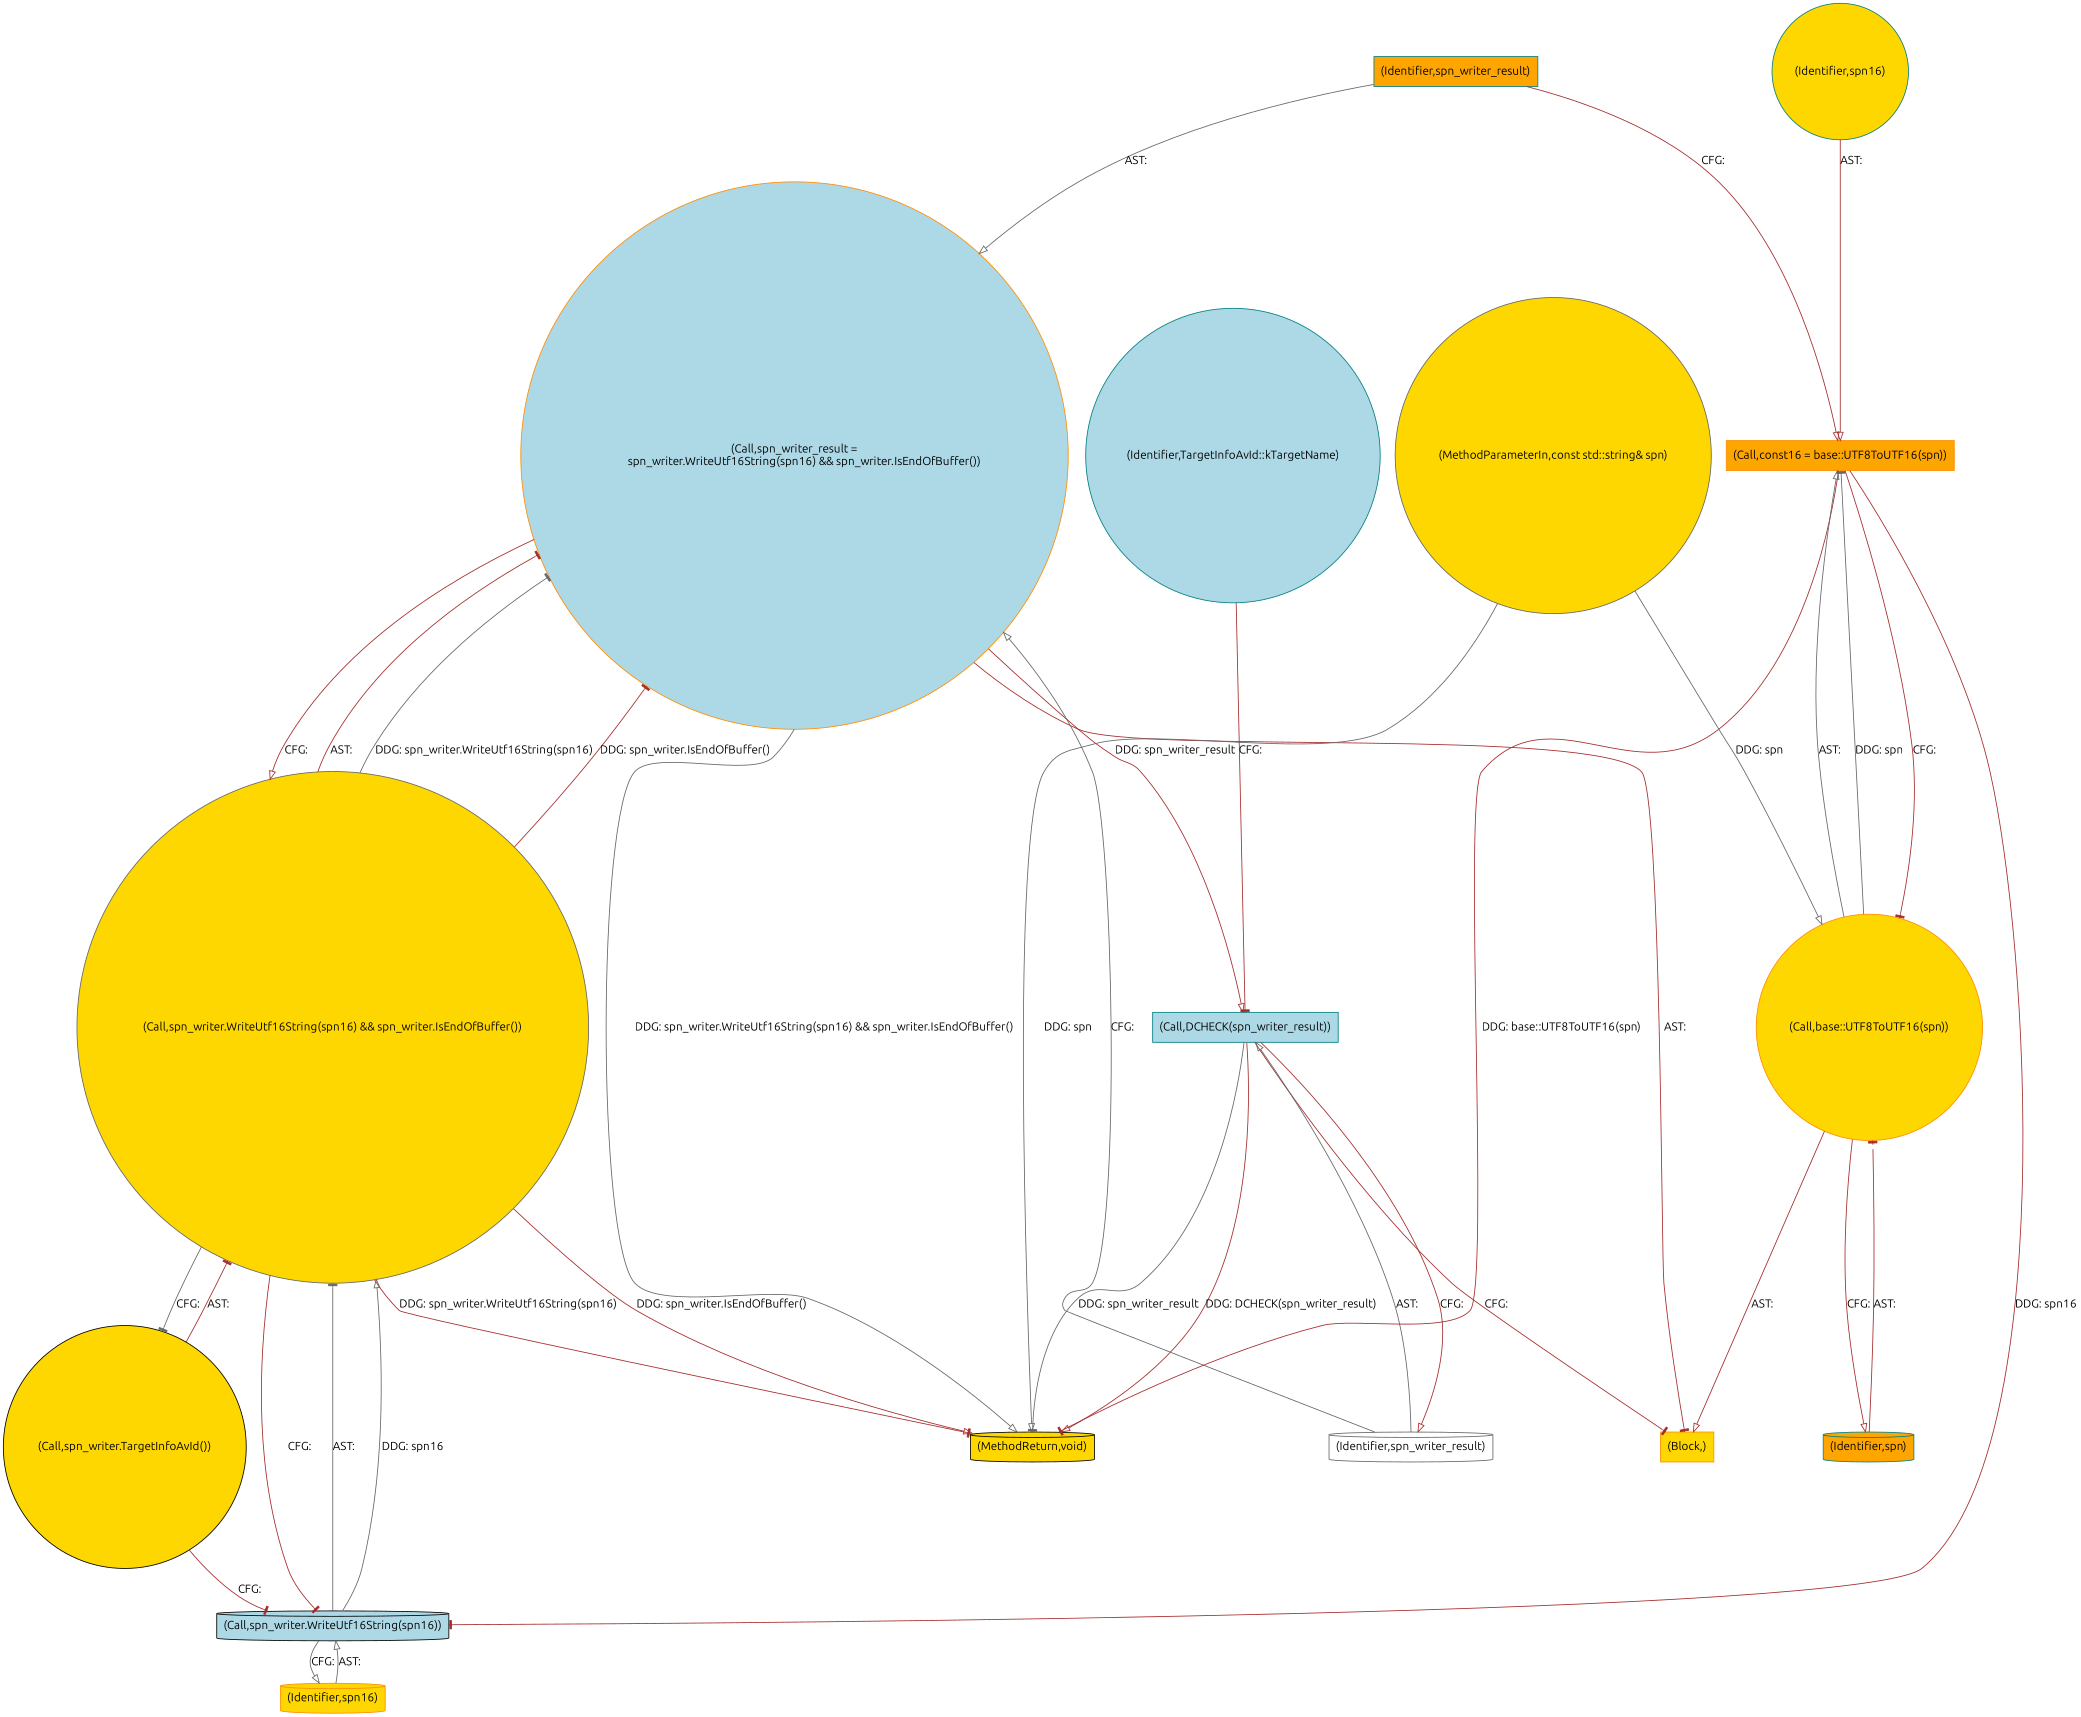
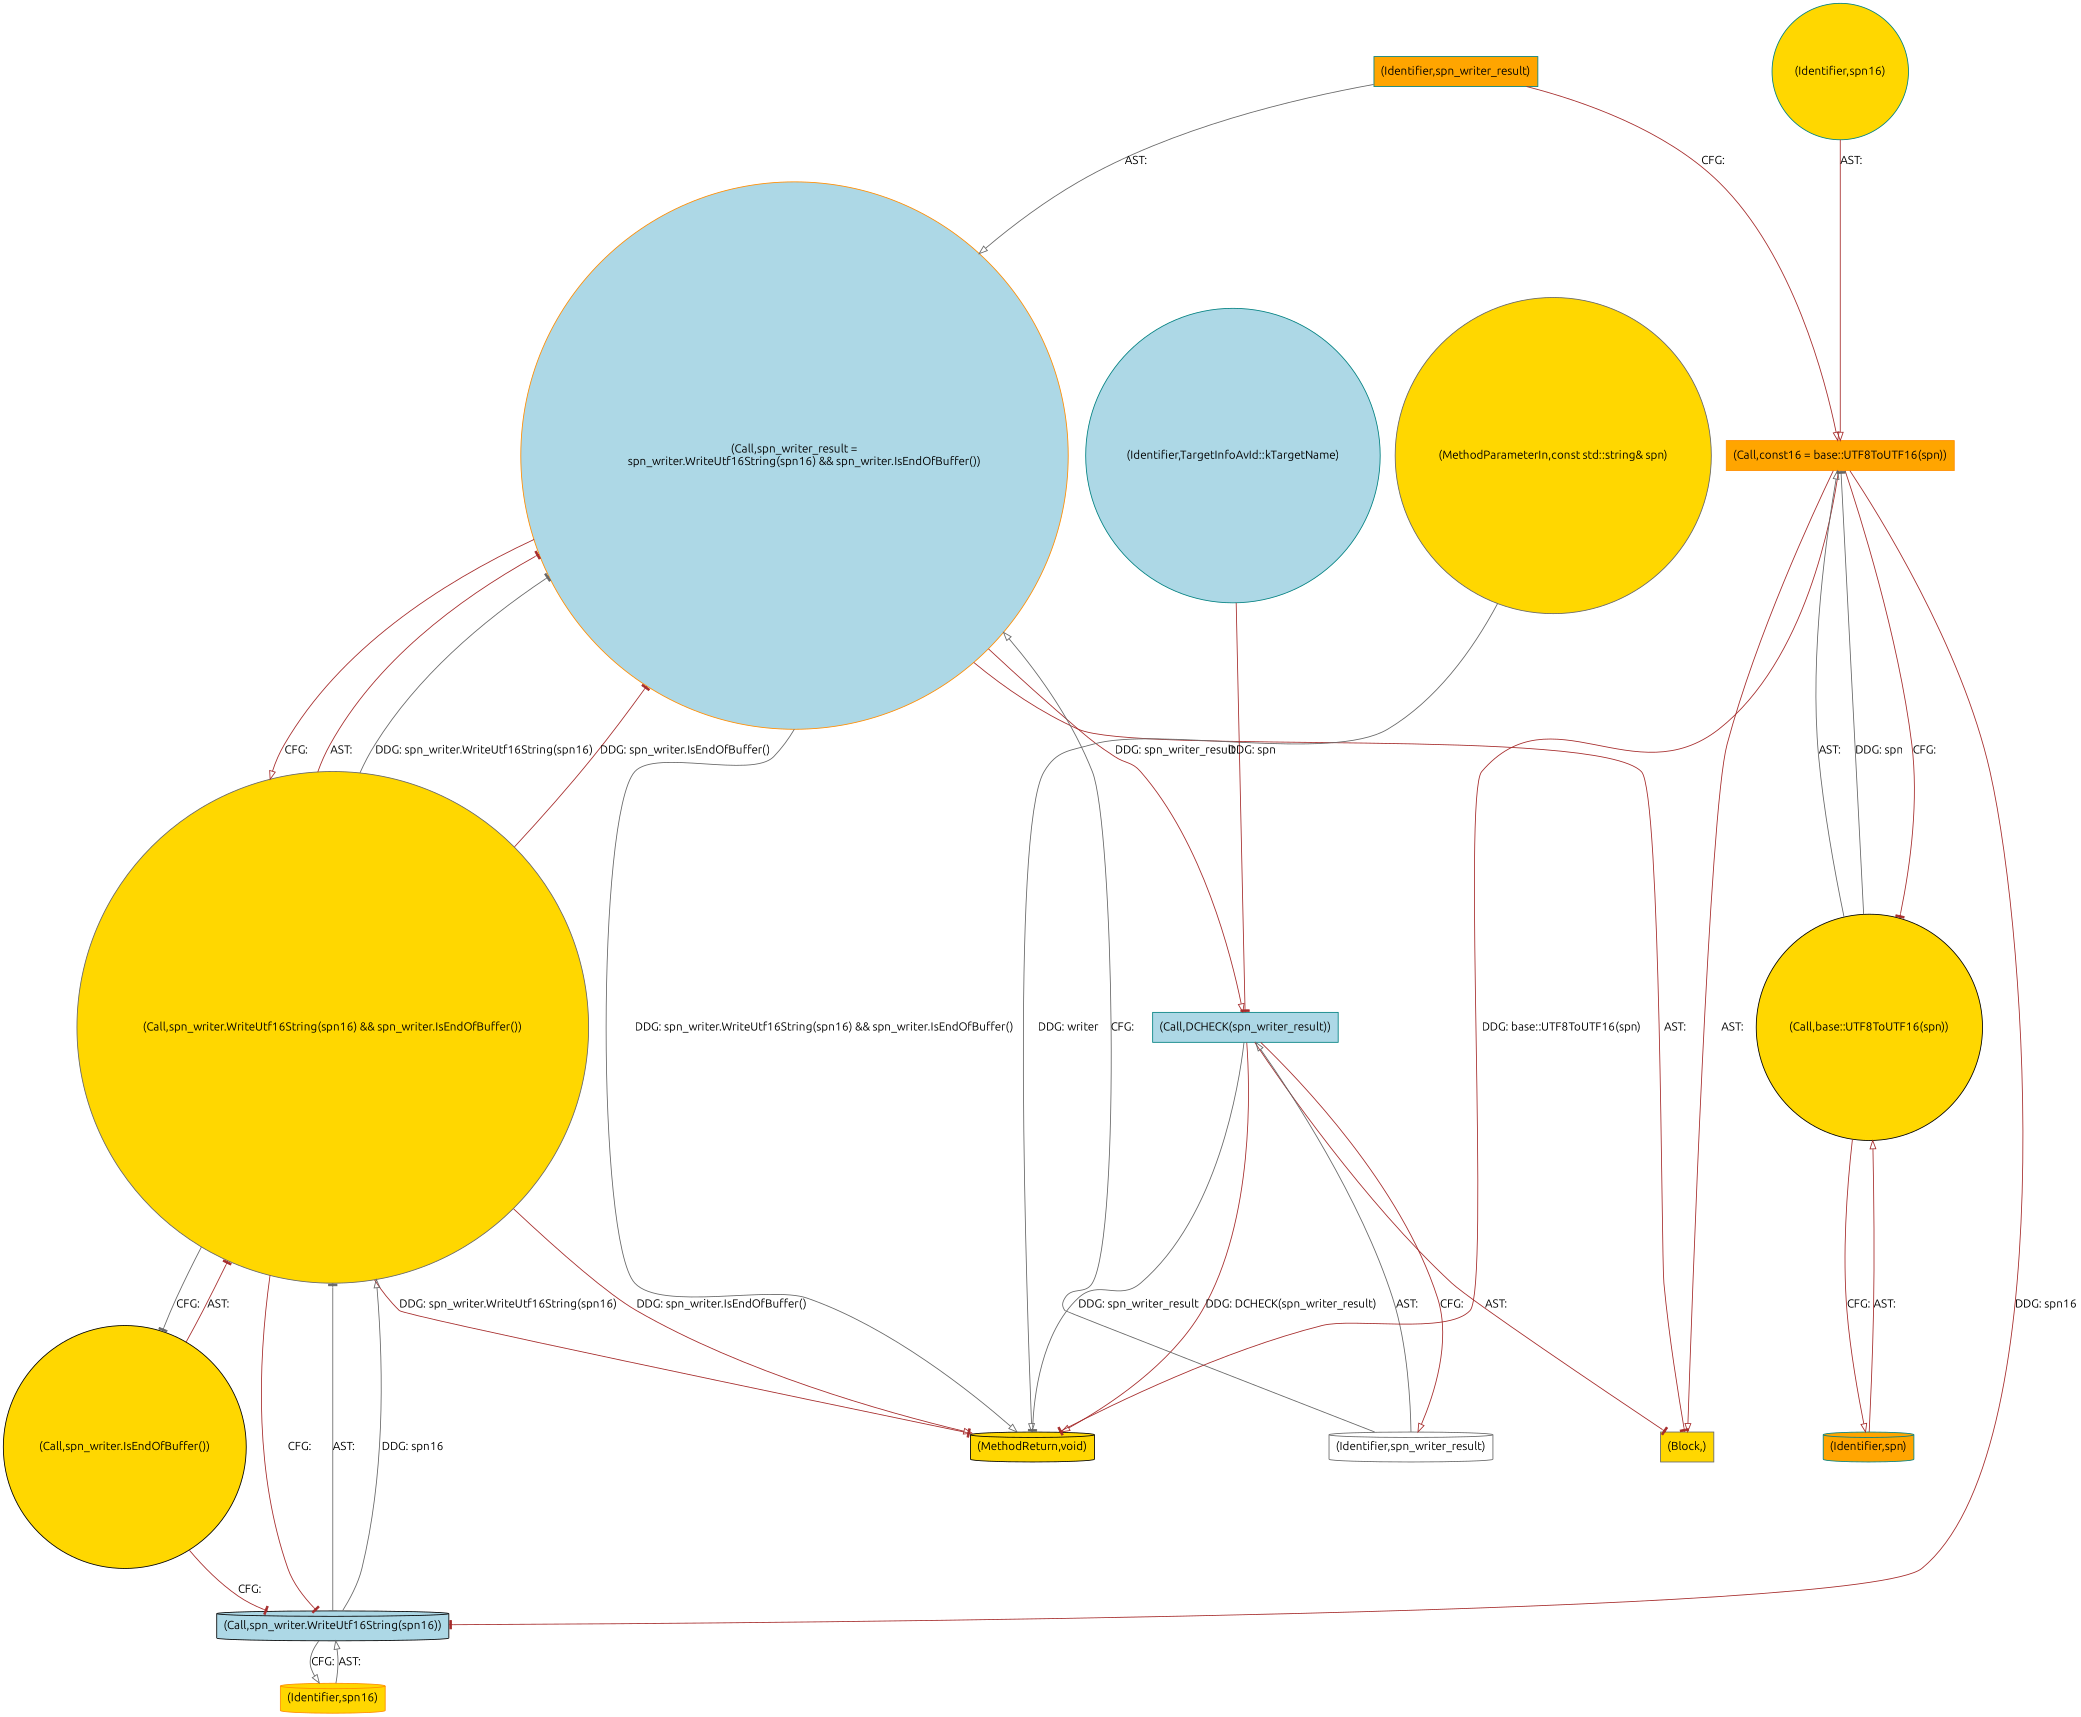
edge "(Identifier,TargetInfoAvId::kTargetName)" -> "(Call,DCHECK(spn_writer_result))": label "CFG: " -> "DDG: spn"
edge "(MethodParameterIn,const std::string& spn)" -> "(Call,base::UTF8ToUTF16(spn))": removed, label "DDG: spn"
edge "(MethodParameterIn,const std::string& spn)" -> "(MethodReturn,void)": label "DDG: spn" -> "DDG: writer"
node "(Call,base::UTF8ToUTF16(spn))": color darkorange -> black
edge "(Call,base::UTF8ToUTF16(spn))" -> "(Block,)": now "(Call,const16 = base::UTF8ToUTF16(spn))" -> "(Block,)"
edge "(Identifier,spn)" -> "(Call,base::UTF8ToUTF16(spn))": arrowhead tee -> onormal
edge "(Call,DCHECK(spn_writer_result))" -> "(Block,)": label "CFG: " -> "AST: "
node "(Call,spn_writer.TargetInfoAvId())": label "(Call,spn_writer.TargetInfoAvId())" -> "(Call,spn_writer.IsEndOfBuffer())"
node "(Block,)": color darkorange -> gray40
